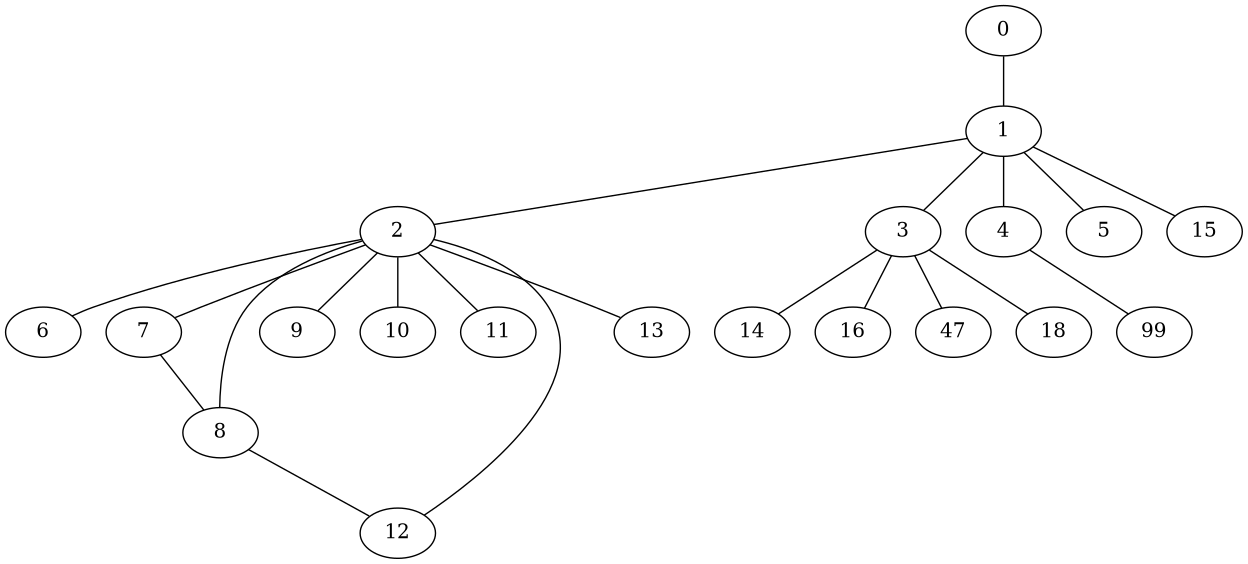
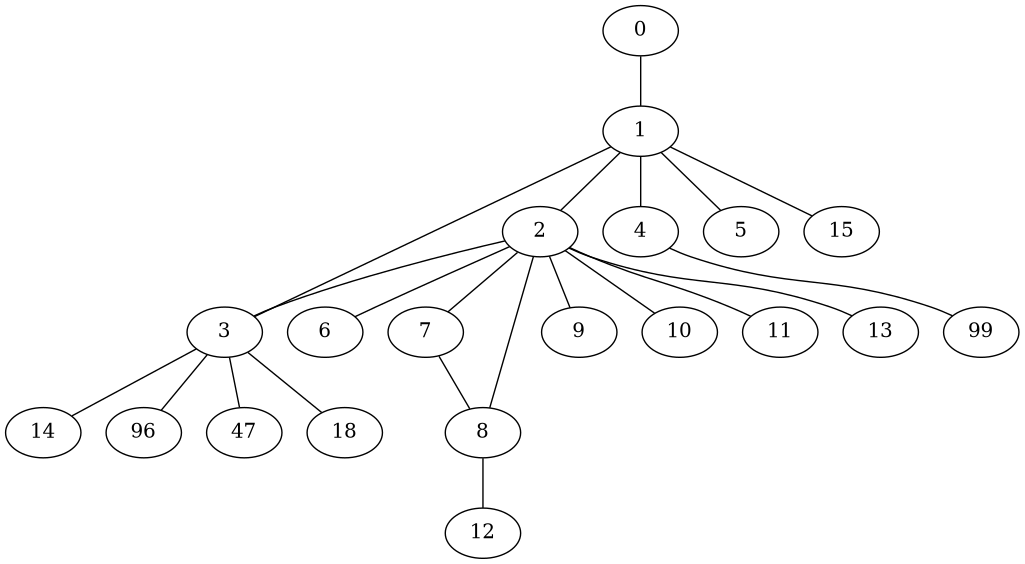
node "16": label "16" -> "96"
edge "2" -- "12": now "2" -- "3"
